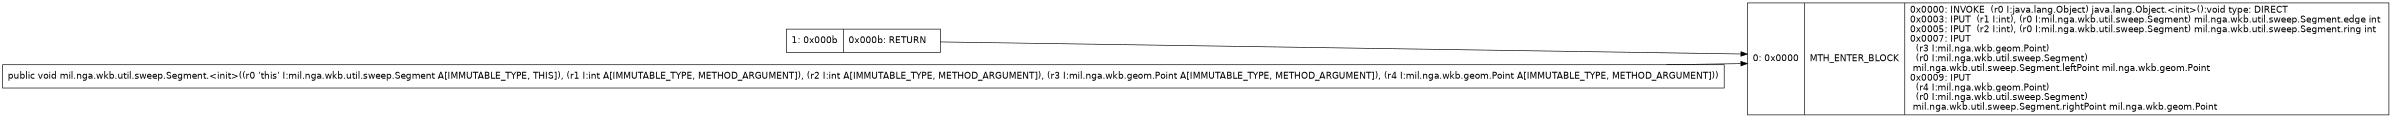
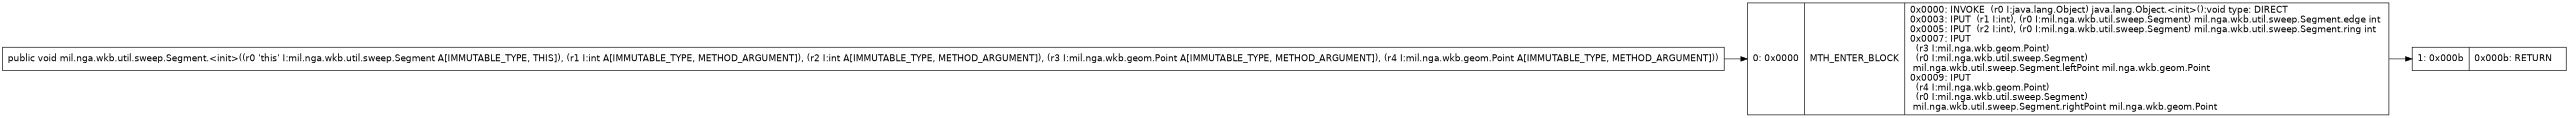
edge "1: 0x000b" -> "0: 0x0000": reversed
